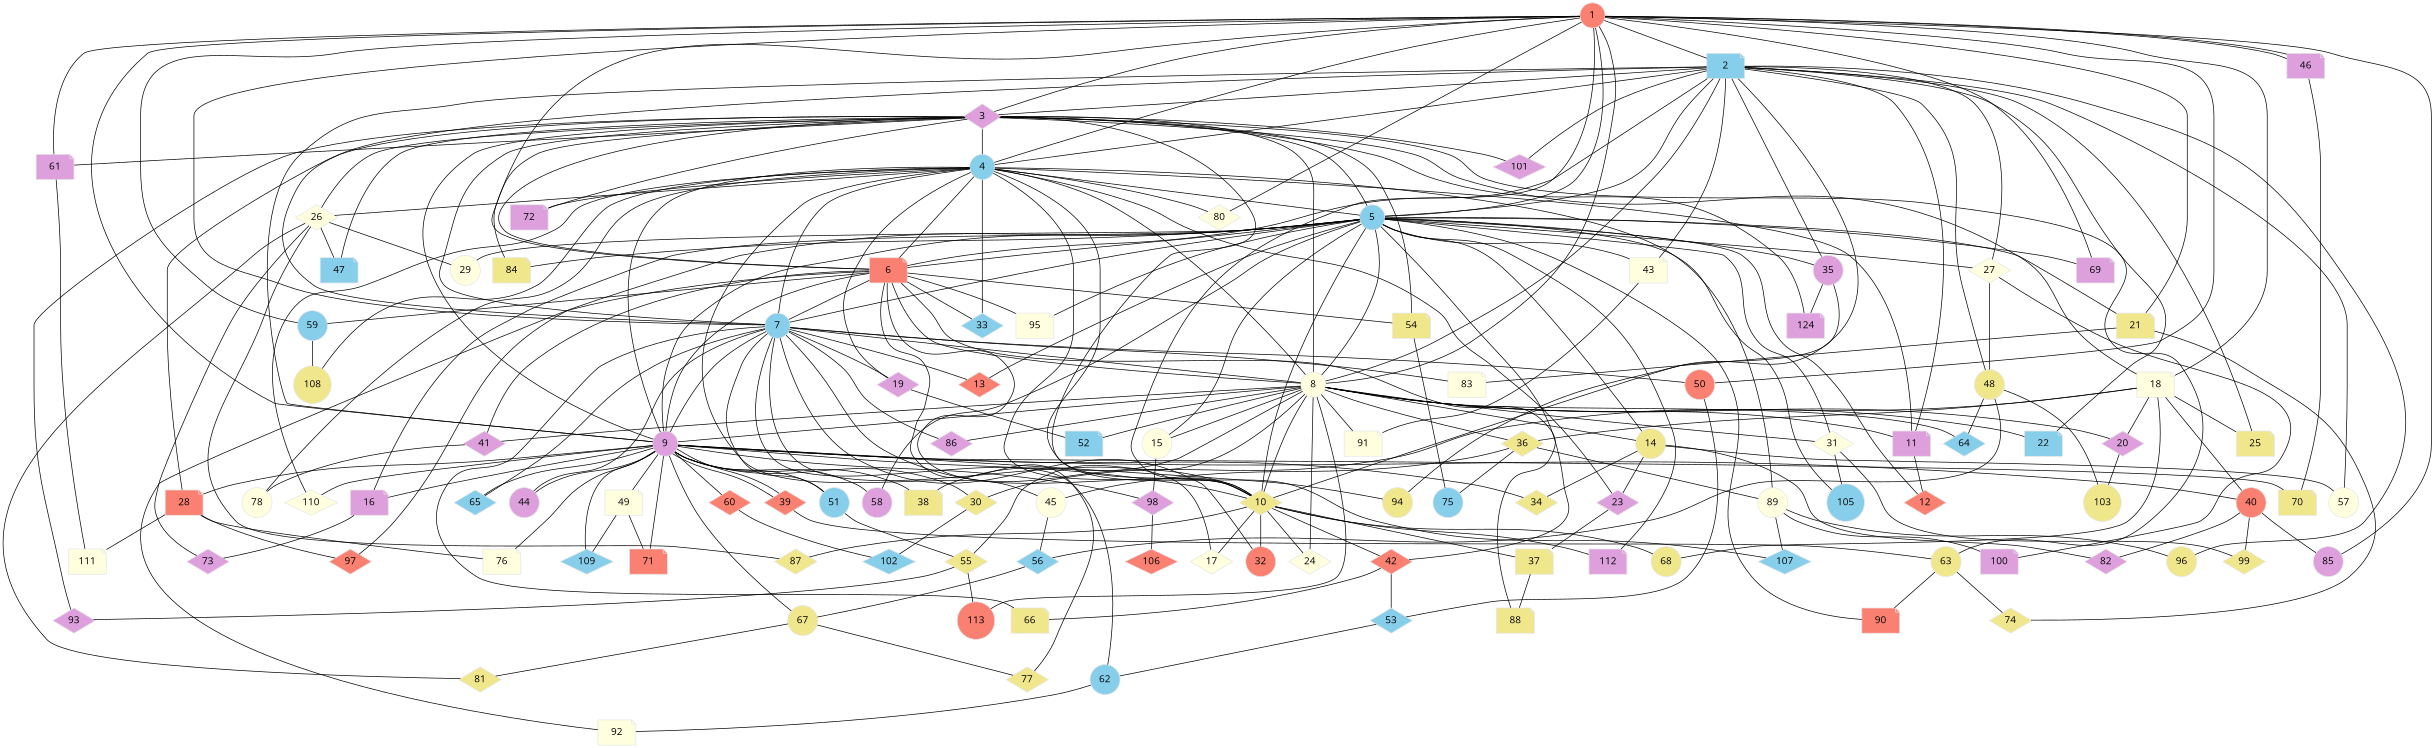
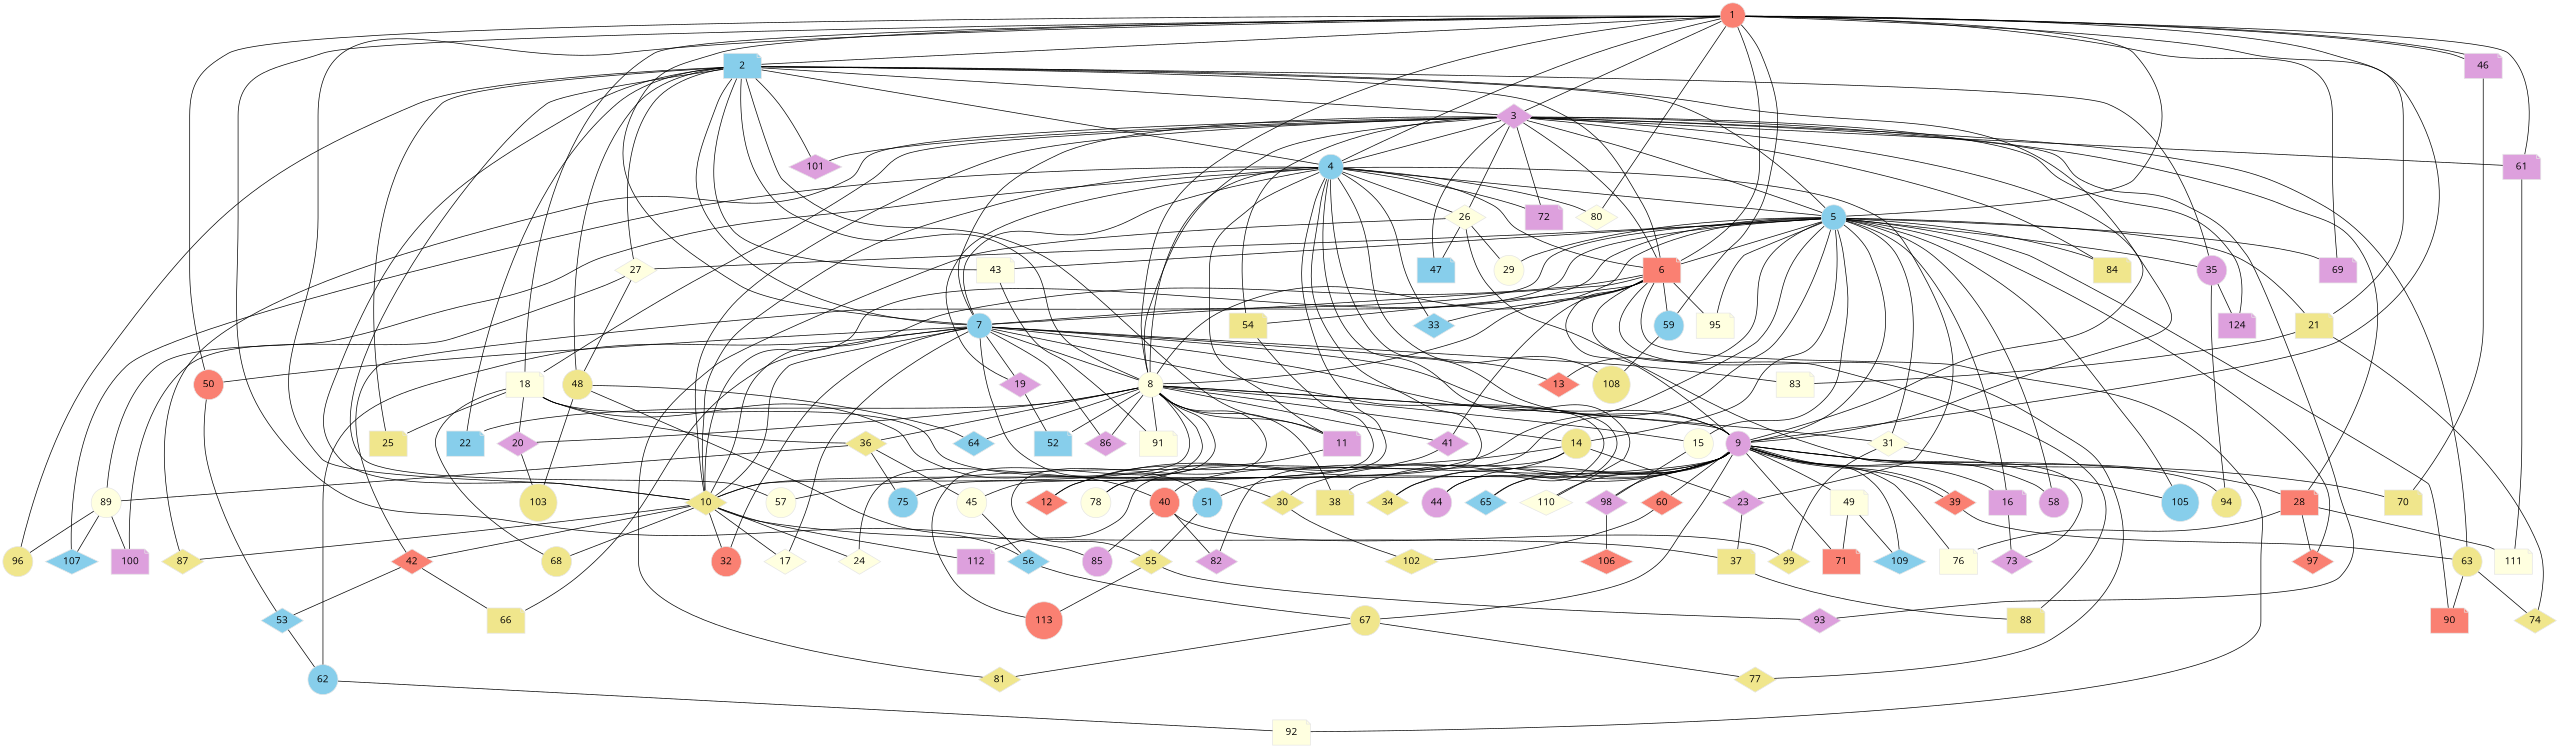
edge "26" -- "87": now "3" -- "87"
node "102": fillcolor skyblue -> khaki
